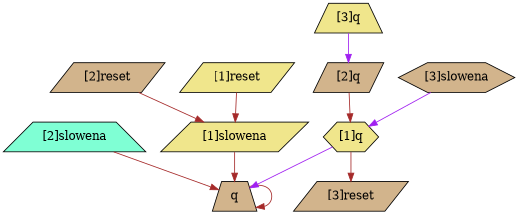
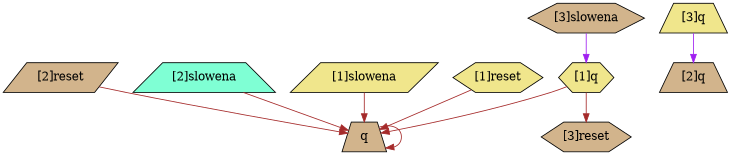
node "[1]reset": shape parallelogram -> hexagon
node "[2]q": shape parallelogram -> trapezium
edge "[1]reset" -> "[1]slowena": now "[1]reset" -> "q"
edge "[2]q" -> "[1]q": removed
edge "[2]reset" -> "[1]slowena": now "[2]reset" -> "q"
edge "[1]q" -> "q": color purple -> brown
node "[3]reset": shape parallelogram -> hexagon
